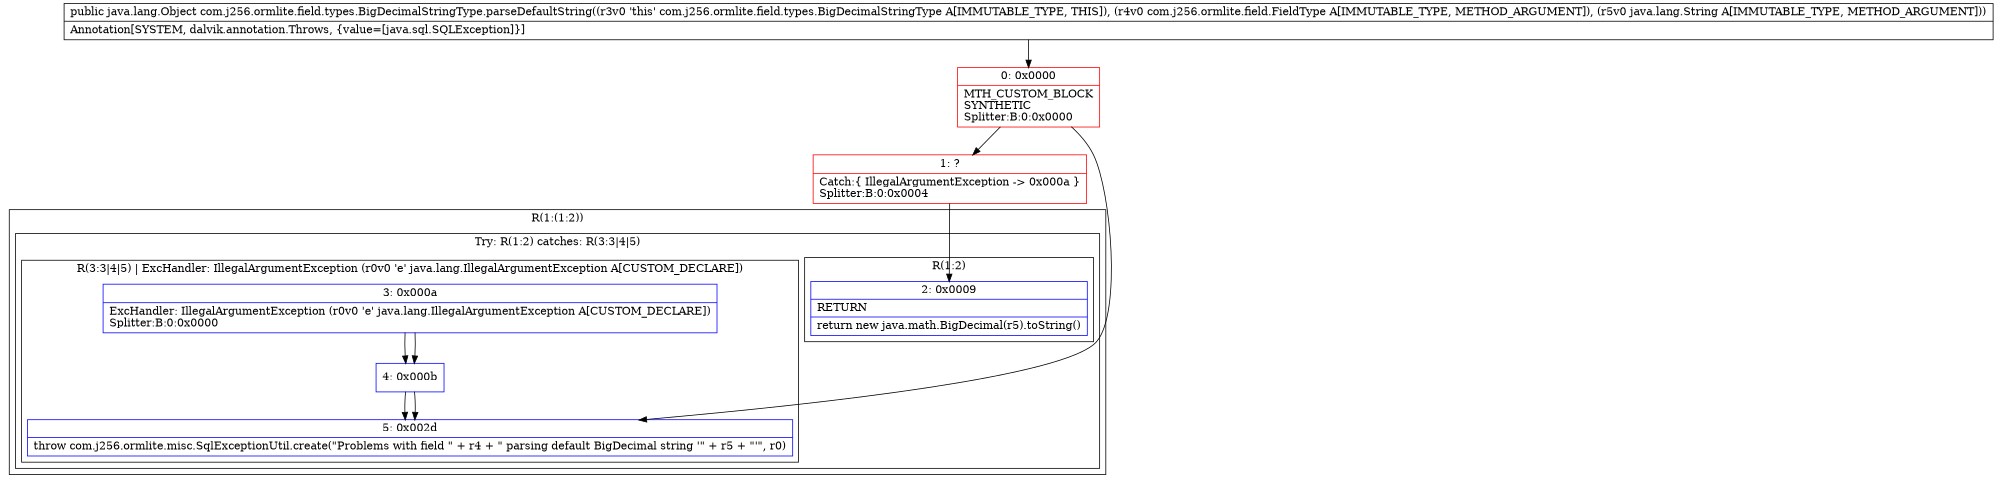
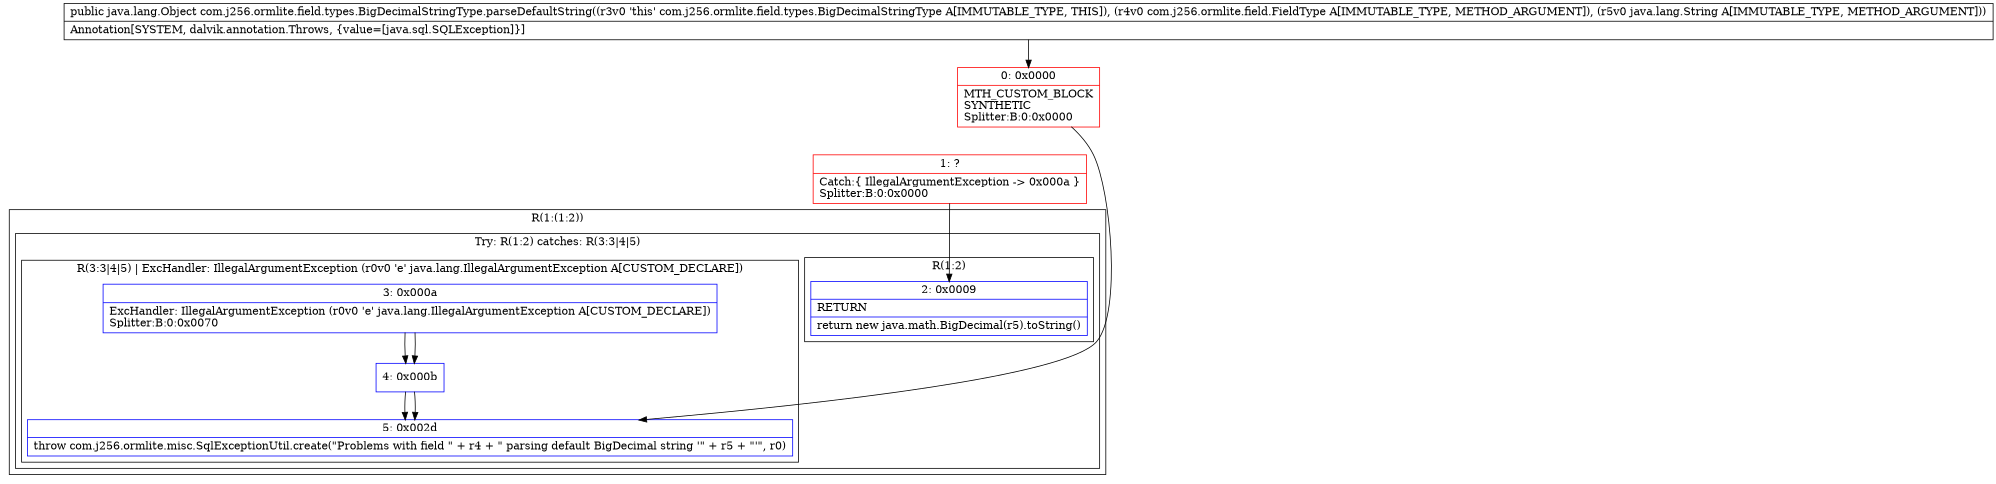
edge "0: 0x0000" -> "1: ?": removed
node "1: ?": text "Splitter:B:0:0x0004" -> "Splitter:B:0:0x0000"
node "3: 0x000a": text "Splitter:B:0:0x0000" -> "Splitter:B:0:0x0070"
